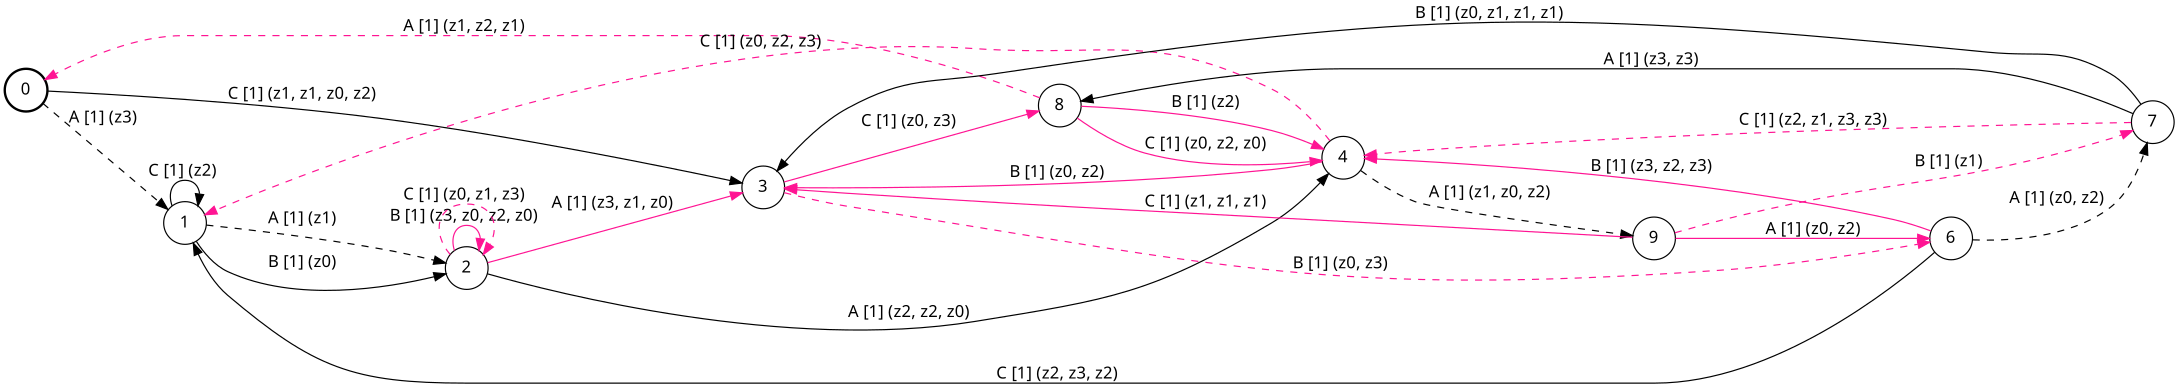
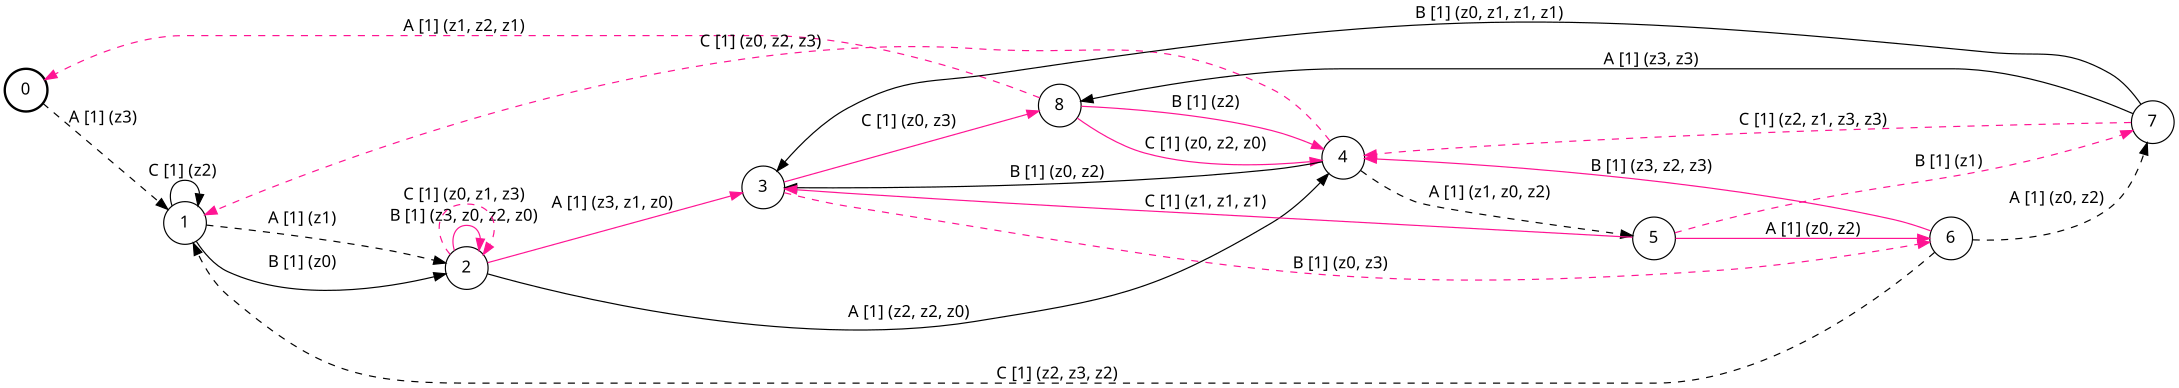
edge "0" -> "3": removed, label "C [1] (z1, z1, z0, z2)"
edge "4" -> "3": color deeppink -> black
node "9": label "9" -> "5"
edge "6" -> "1": style solid -> dashed
